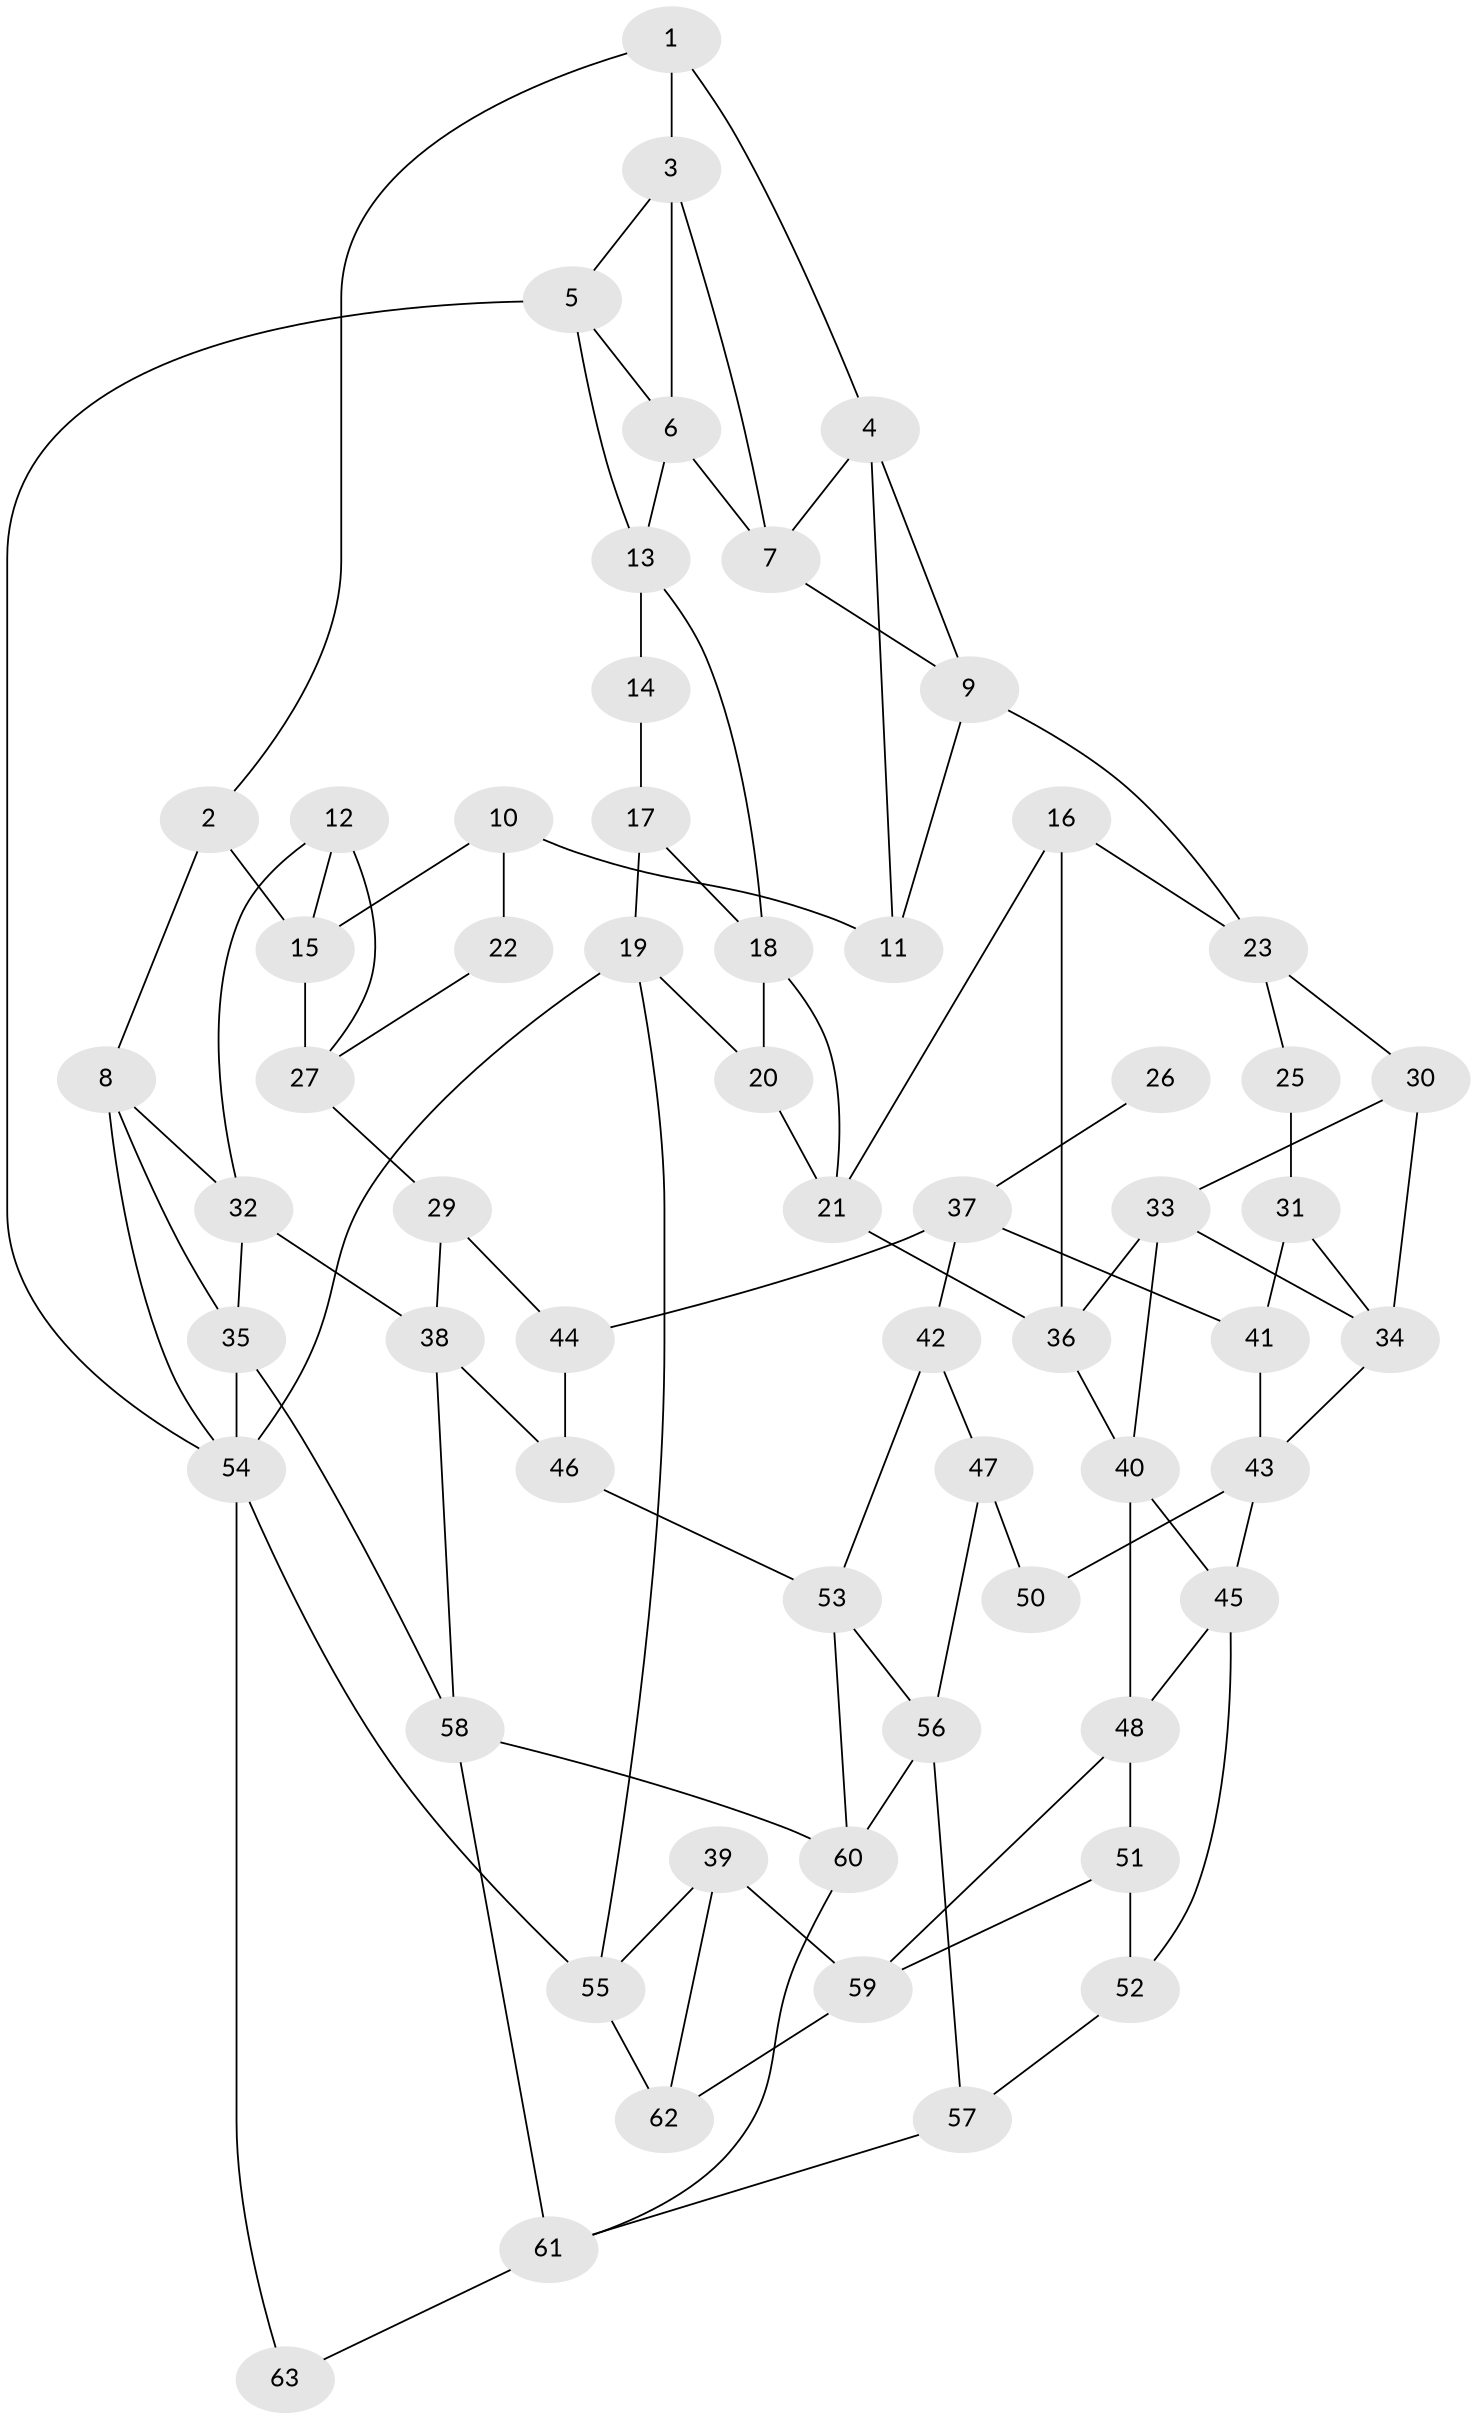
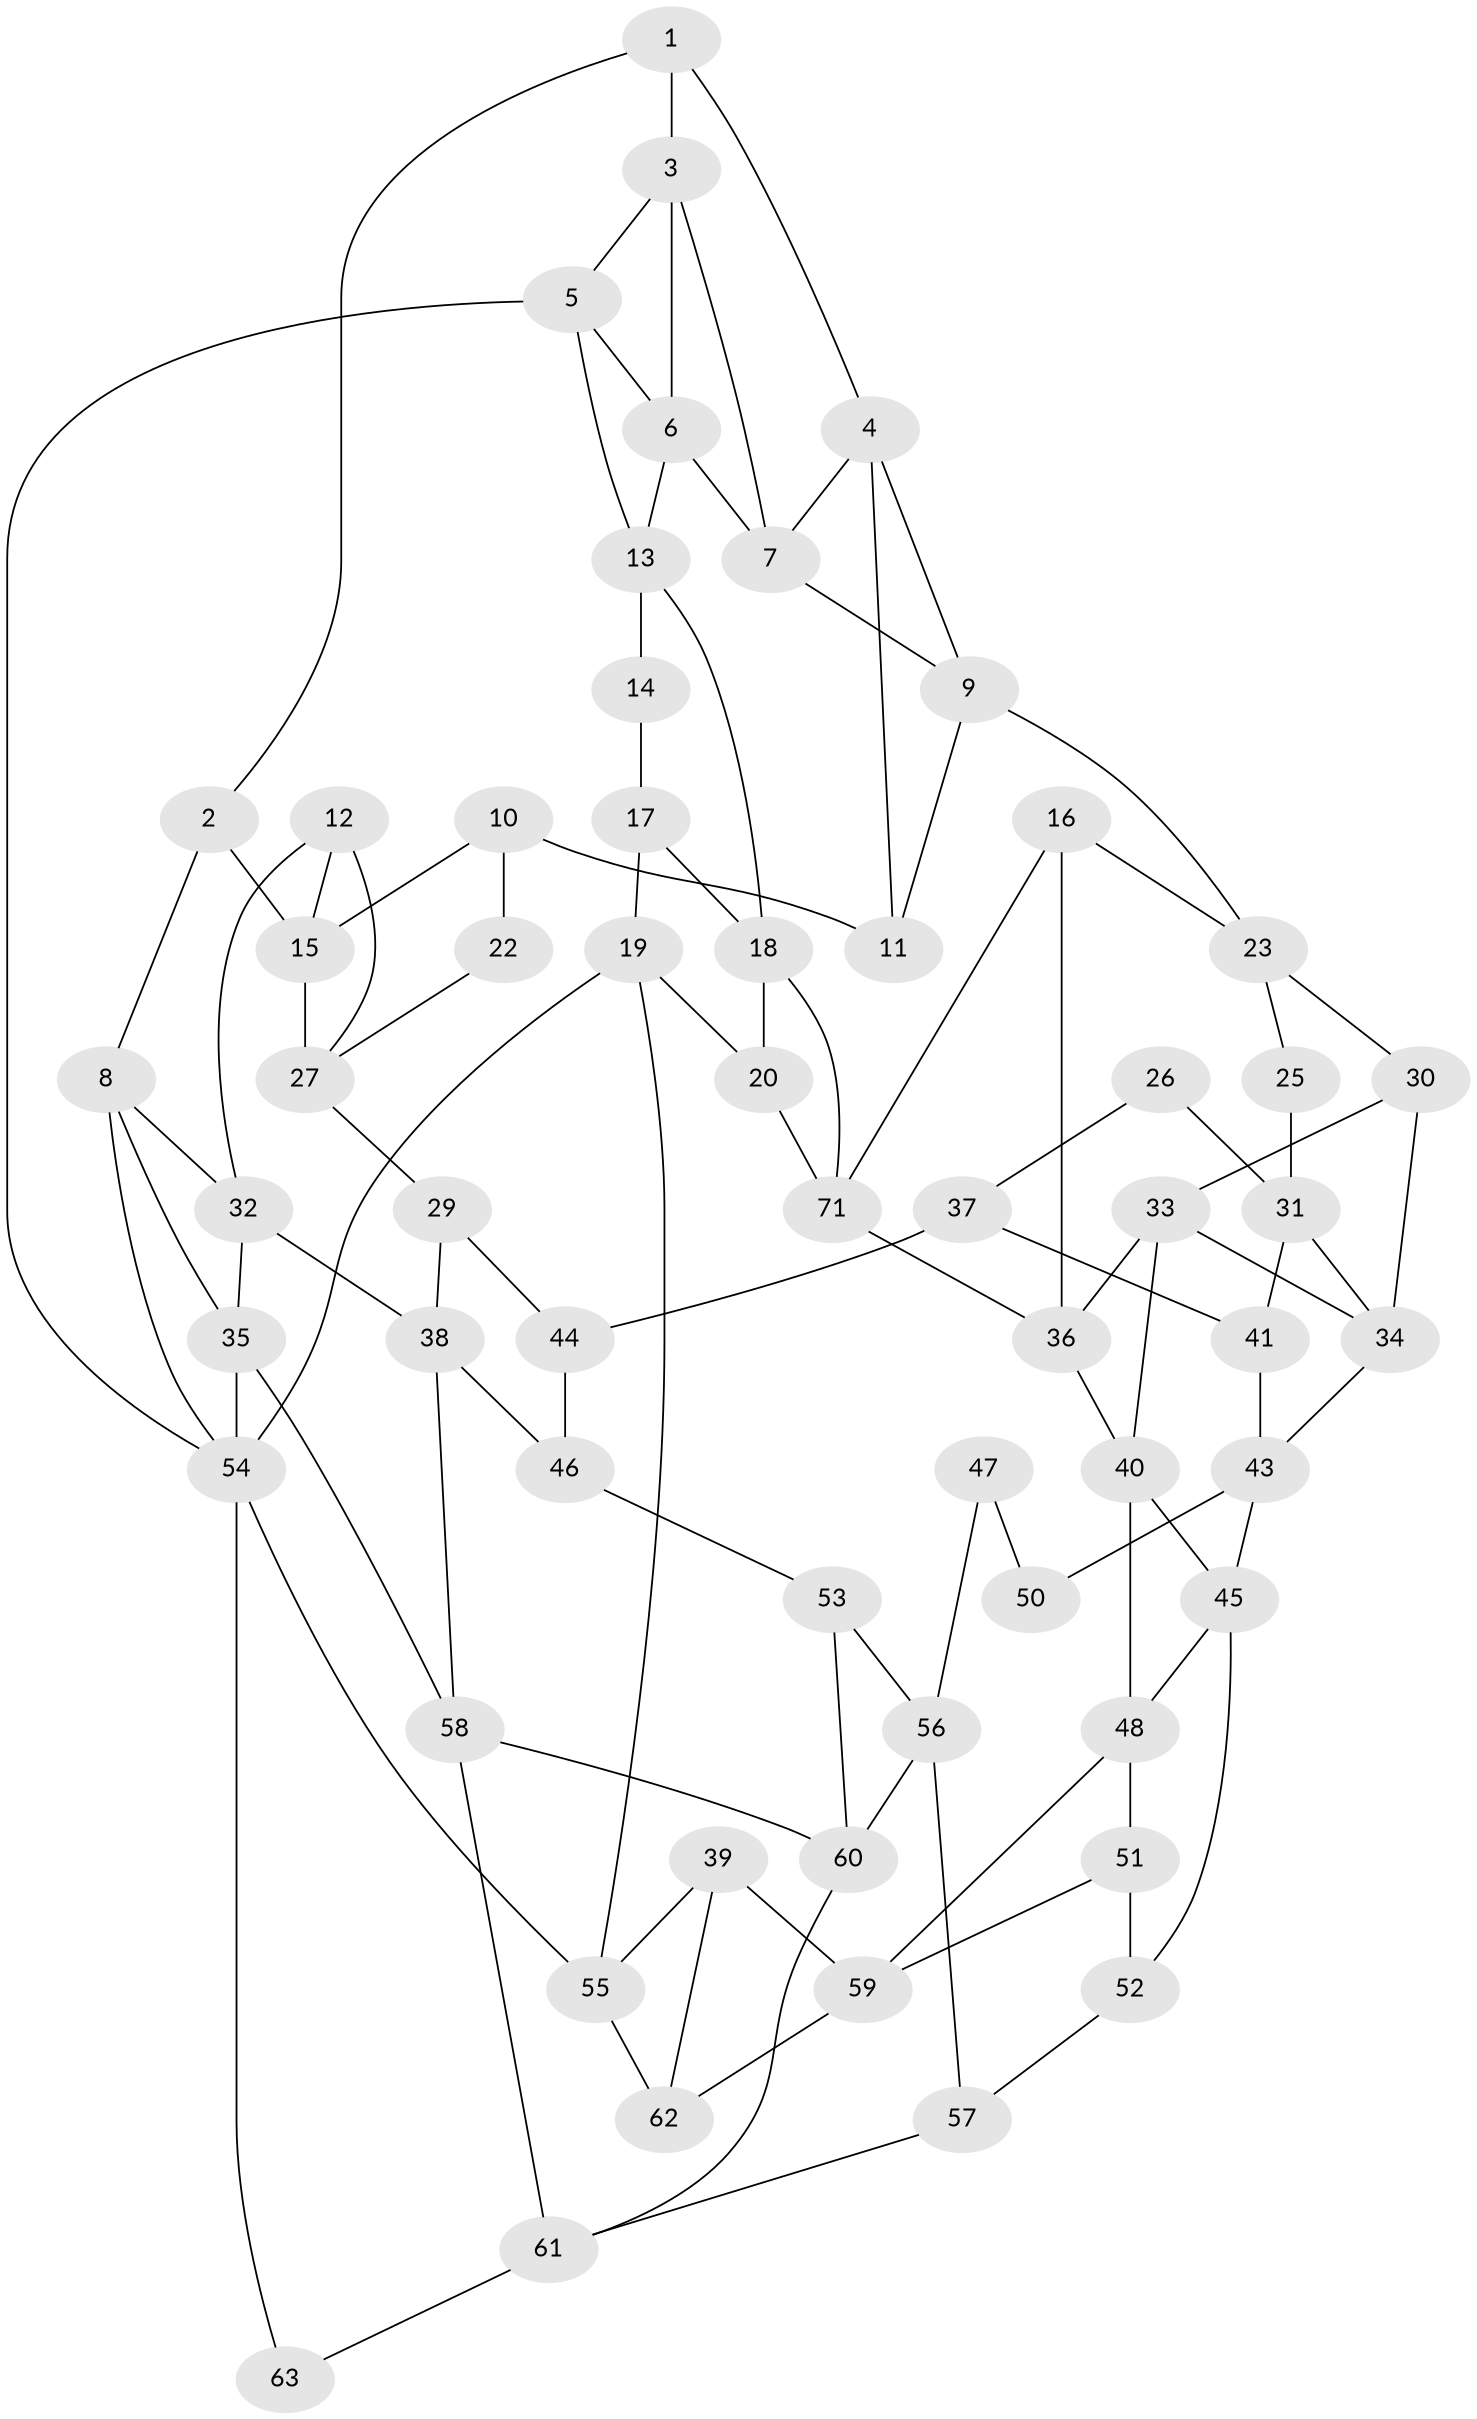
edge "26" -- "31": added
node "21": label "21" -> "71"
node "42": removed
